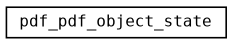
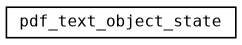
node "pdf_pdf_object_state": label "pdf_pdf_object_state" -> "pdf_text_object_state"
